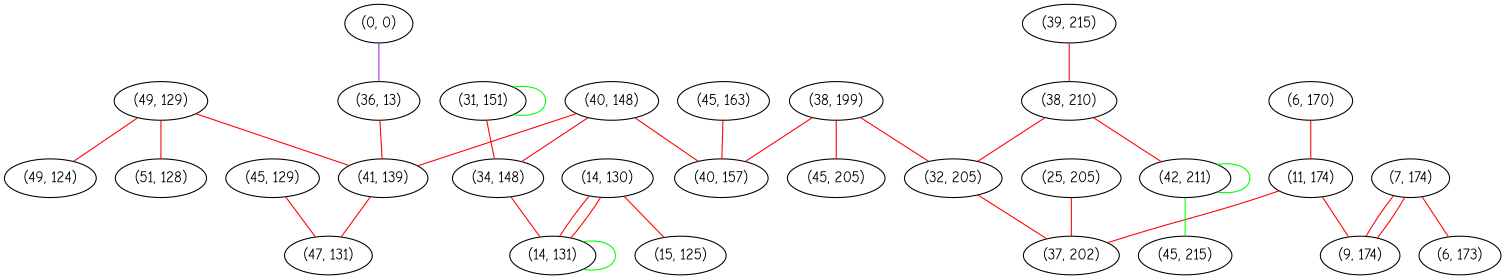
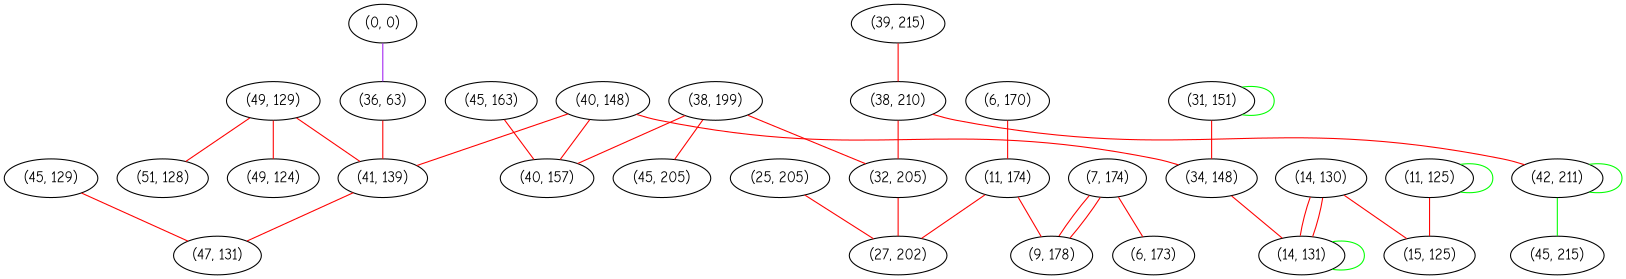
node "(36, 13)": label "(36, 13)" -> "(36, 63)"
node "(11, 125)": added
node "(37, 202)": label "(37, 202)" -> "(27, 202)"
node "(9, 174)": label "(9, 174)" -> "(9, 178)"
